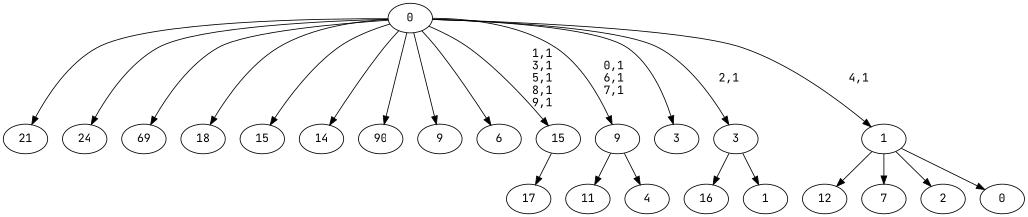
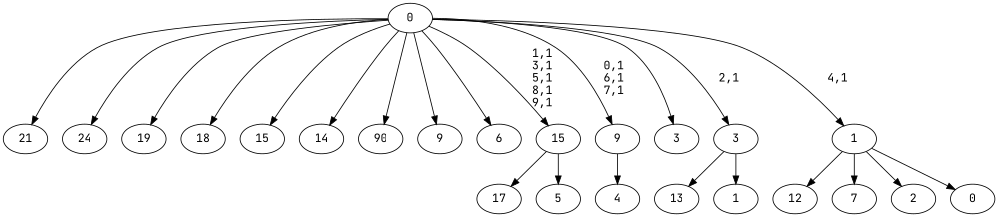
node "69": label "69" -> "19"
node "5": added
node "11": removed
node "16": label "16" -> "13"
